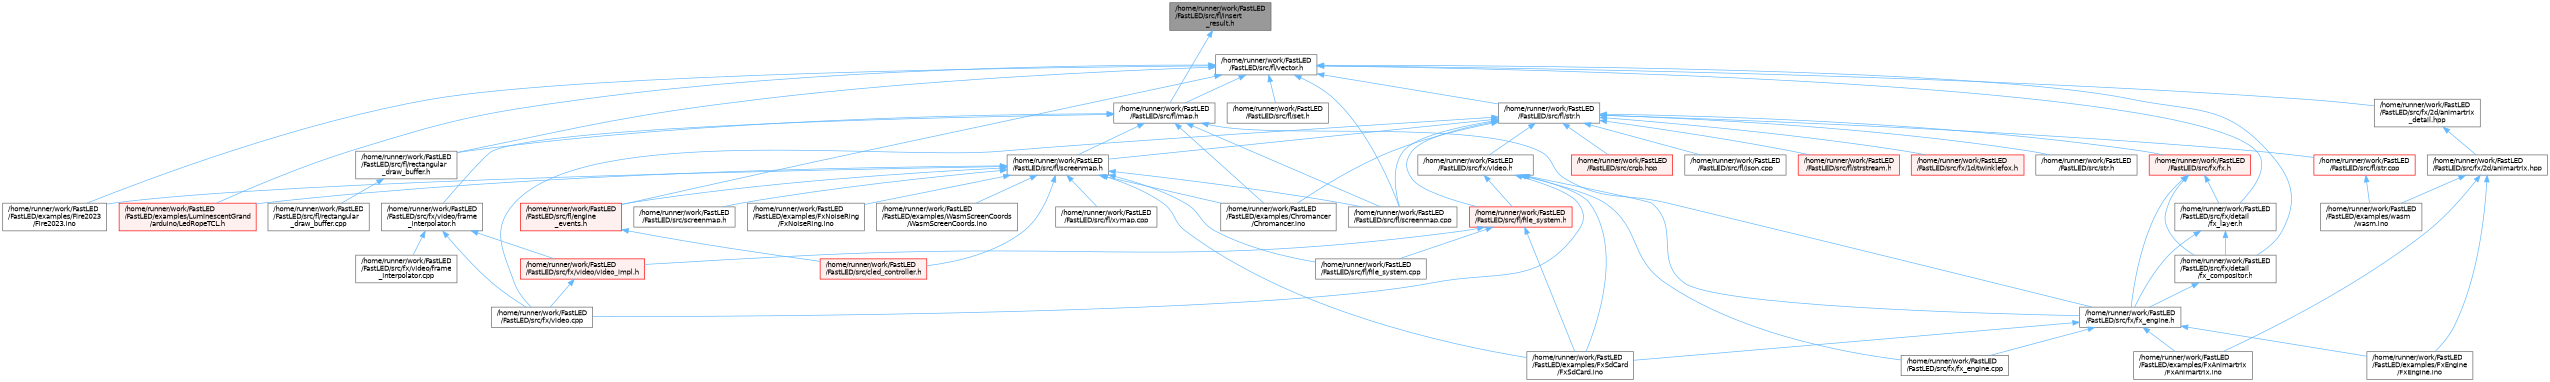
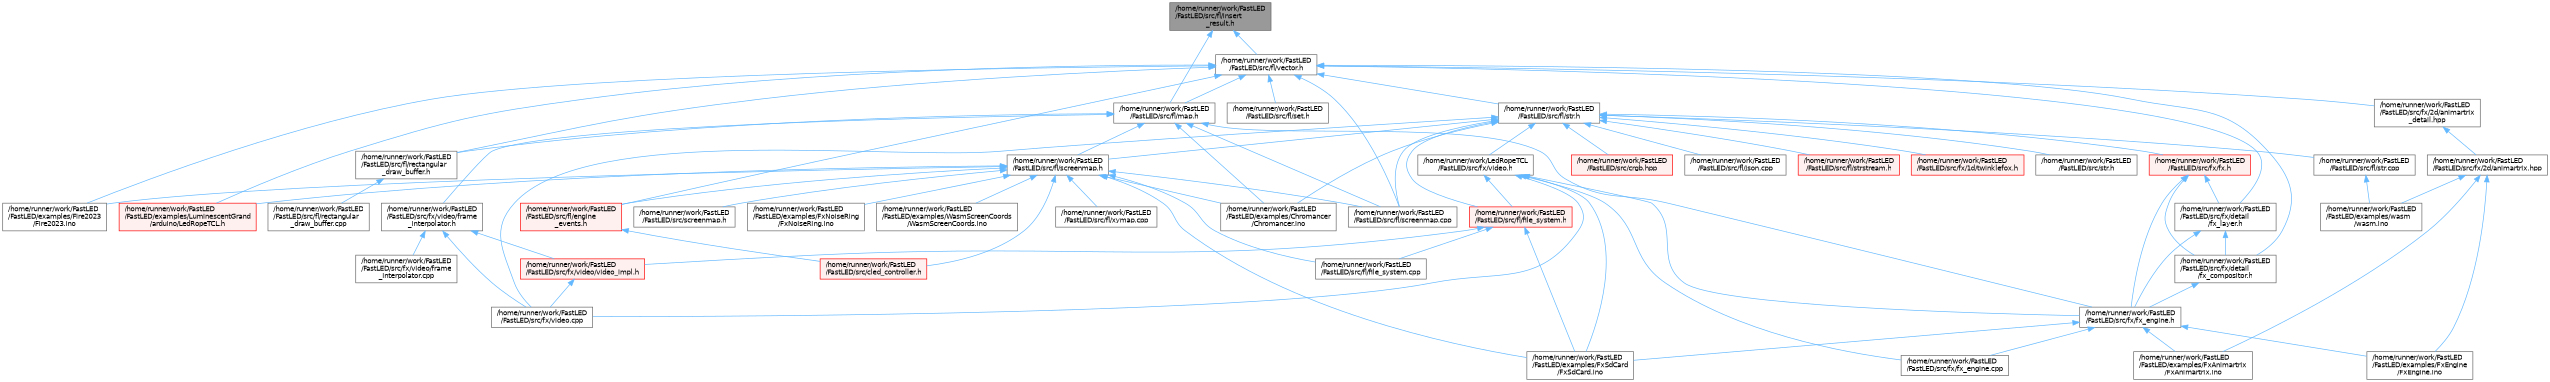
edge "/home/runner/work/FastLED /FastLED/src/fl/vector.h" -> "/home/runner/work/FastLED /FastLED/src/fl/insert _result.h": added
node "/home/runner/work/FastLED /FastLED/src/fx/video.h": label "/home/runner/work/FastLED /FastLED/src/fx/video.h" -> "/home/runner/work/LedRopeTCL /FastLED/src/fx/video.h"
node "/home/runner/work/FastLED /FastLED/src/fl/str.cpp": color red -> grey40
